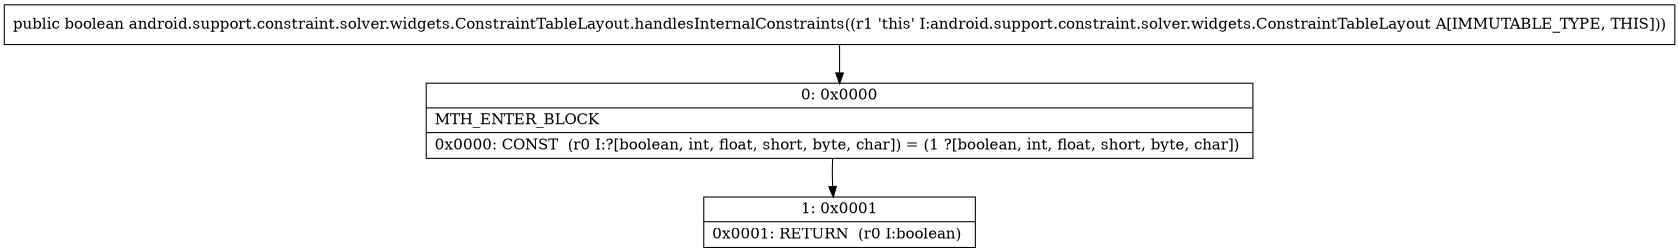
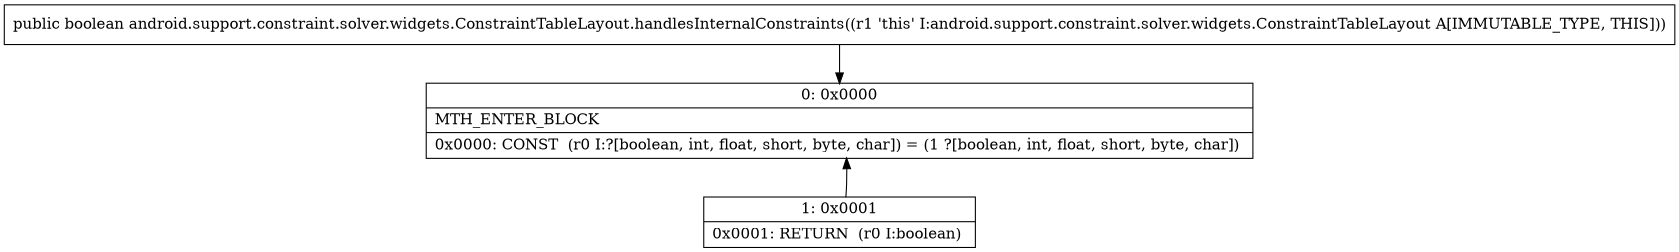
edge "0: 0x0000" -> "1: 0x0001": reversed
